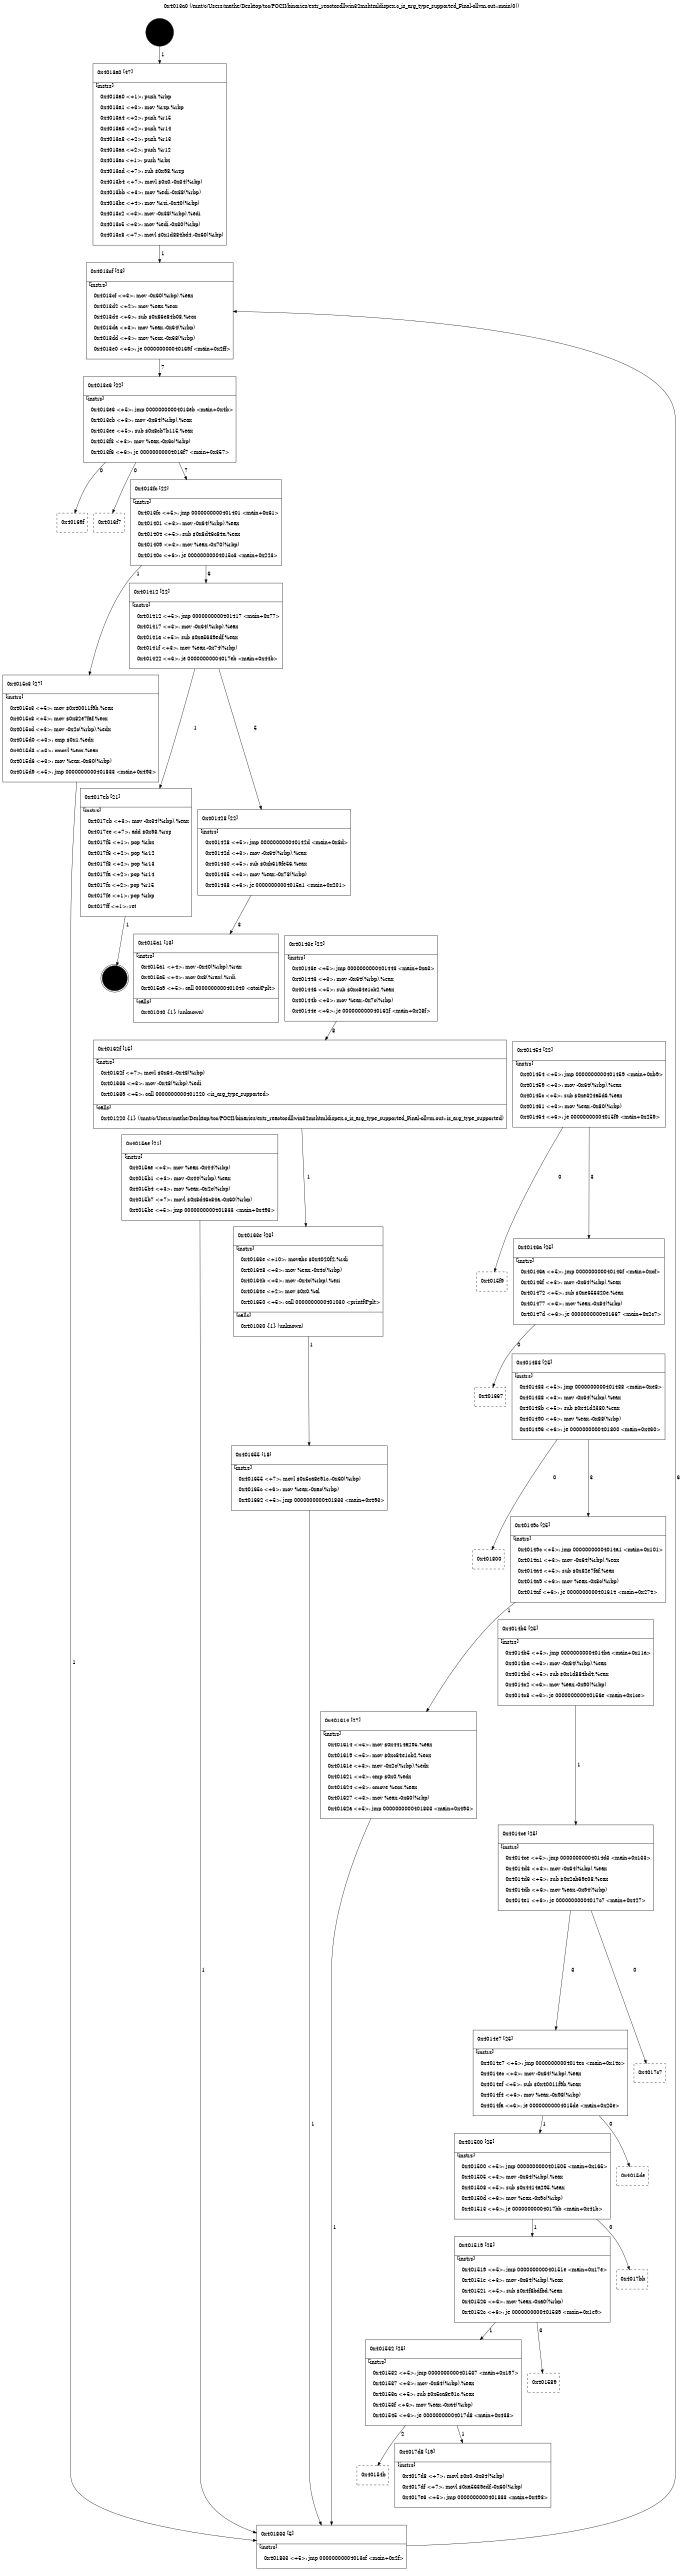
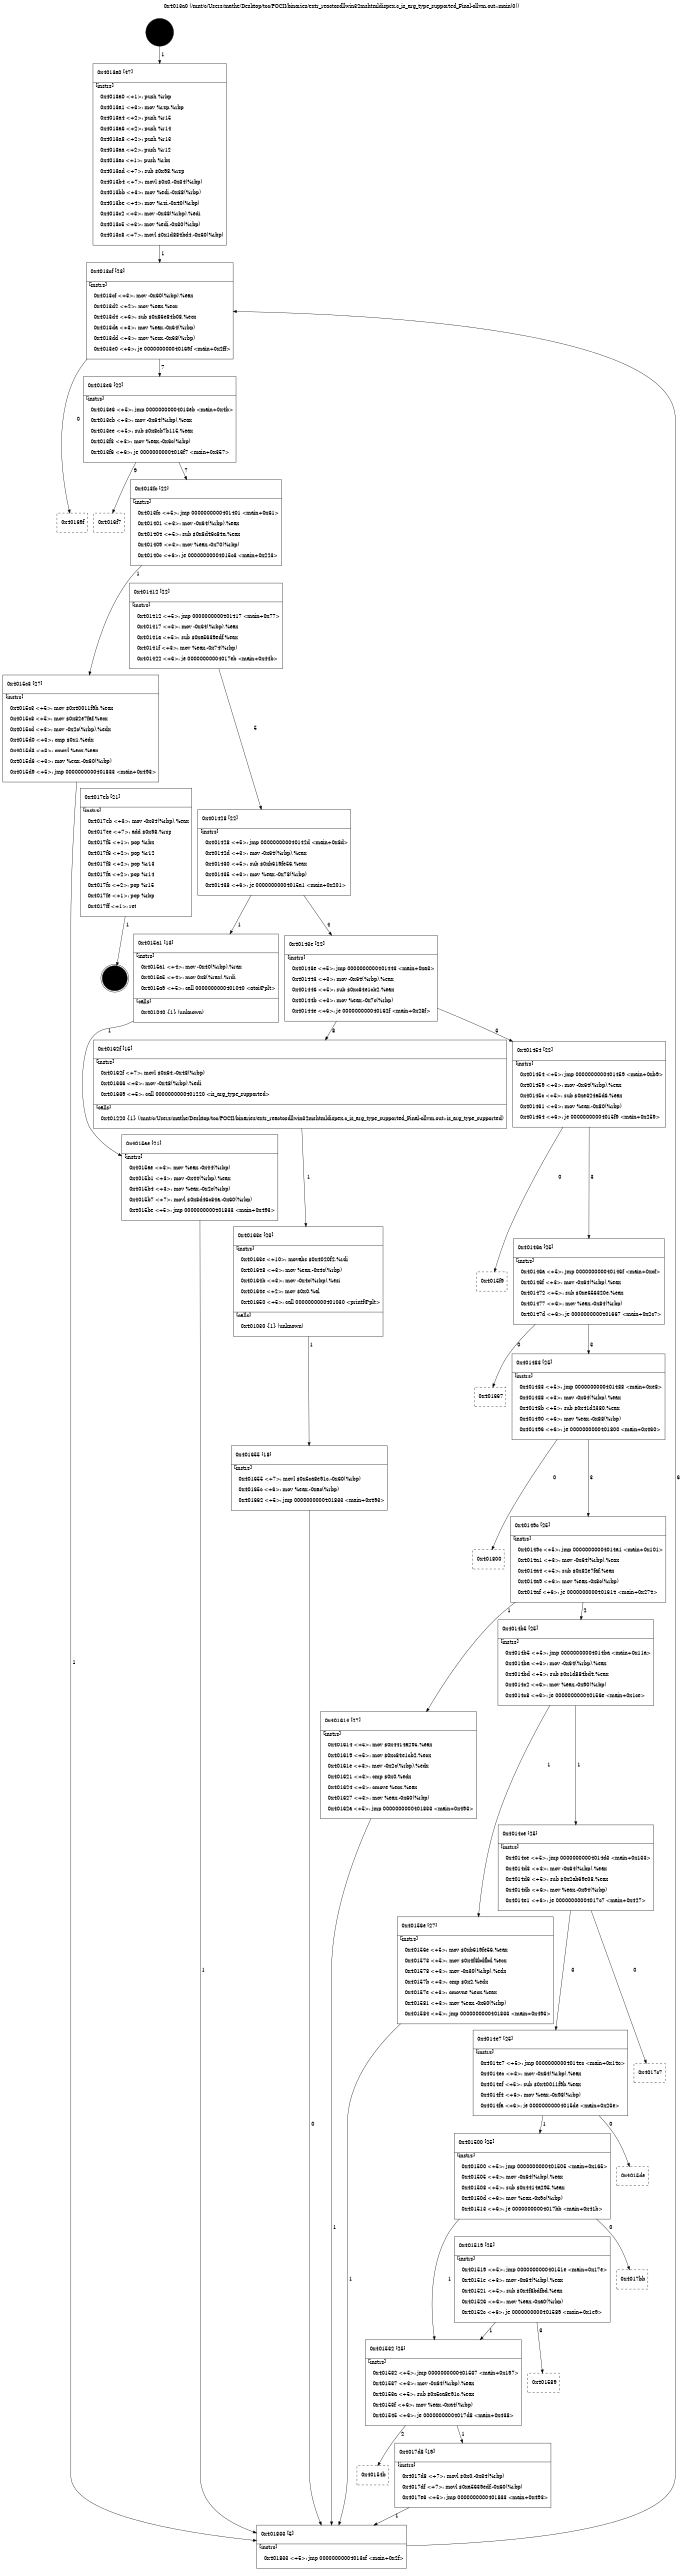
edge "0x4013e6 [22]" -> "0x4016f7": label " 0" -> " 9"
edge "0x4013e6 [22]" -> "0x40169f": now "0x4013cf [23]" -> "0x40169f"
edge "0x4013fc [22]" -> "0x401412 [22]": removed, label "6"
edge "0x401412 [22]" -> "0x4017eb [21]": removed, label "1"
edge "0x401428 [22]" -> "0x40143e [22]": added, label "4"
edge "0x401428 [22]" -> "0x4015a1 [13]": label " 3" -> " 1"
edge "0x40143e [22]" -> "0x401454 [22]": added, label "3"
edge "0x4015a1 [13]" -> "0x4015ae [21]": added, label "1"
edge "0x40146a [25]" -> "0x401483 [25]": added, label "3"
edge "0x40149c [25]" -> "0x4014b5 [25]": added, label "2"
node "0x40156e [27]": added
edge "0x401655 [18]" -> "0x401833 [5]": label " 1" -> " 0"
edge "0x401500 [25]" -> "0x401519 [25]": now "0x401500 [25]" -> "0x401532 [25]"
edge "0x4017d8 [19]" -> "0x401833 [5]": added, label "1"
